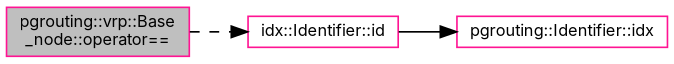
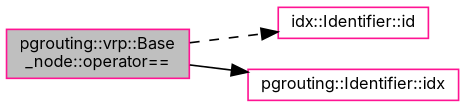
edge "idx::Identifier::id" -> "pgrouting::Identifier::idx": now "pgrouting::vrp::Base _node::operator==" -> "pgrouting::Identifier::idx"
